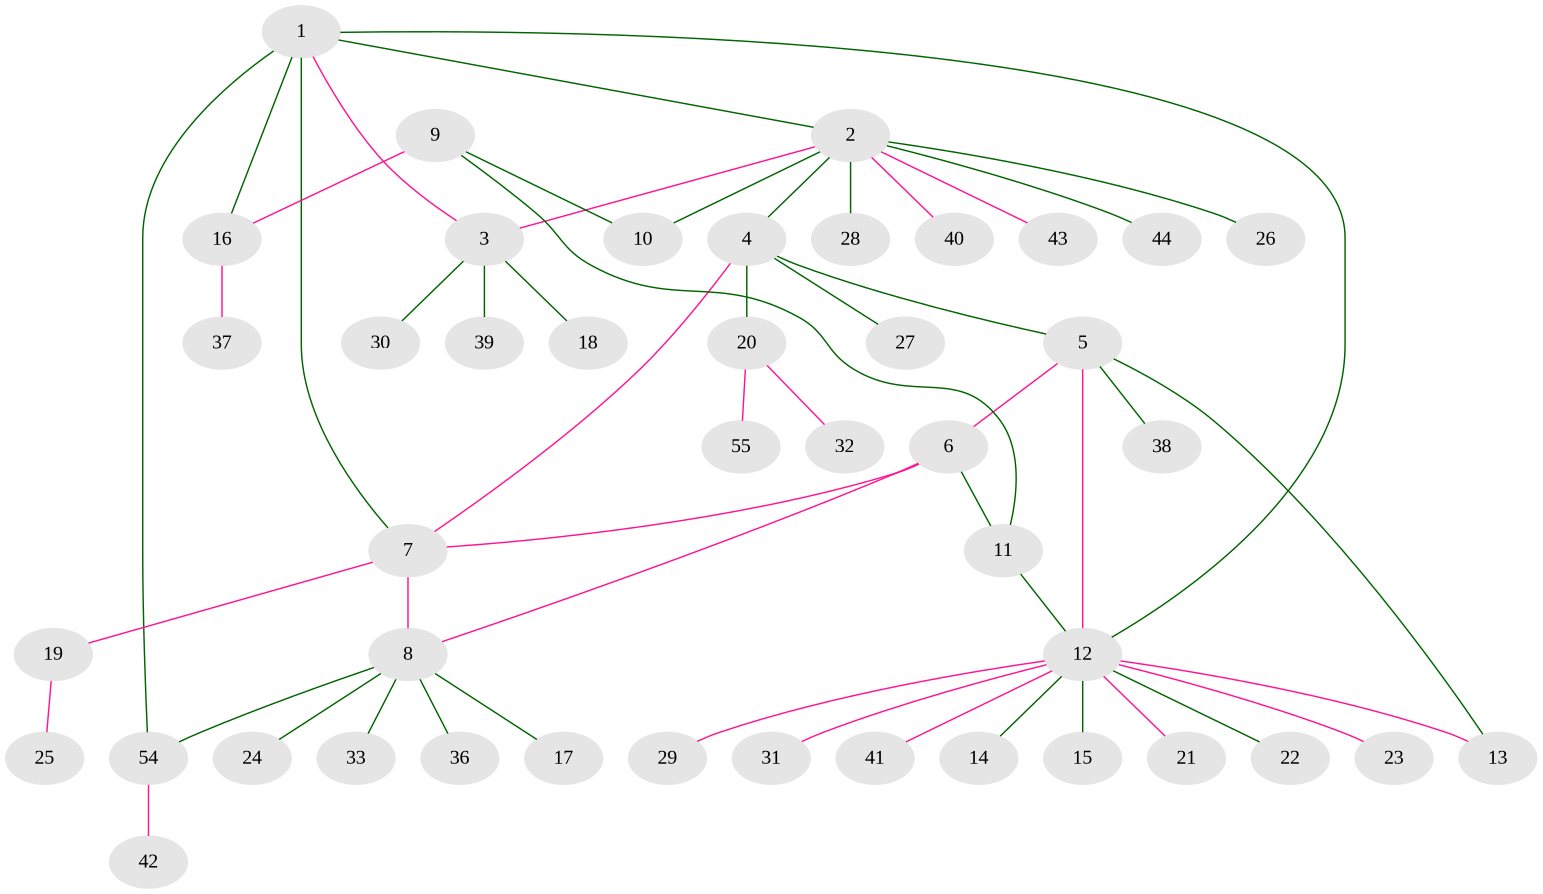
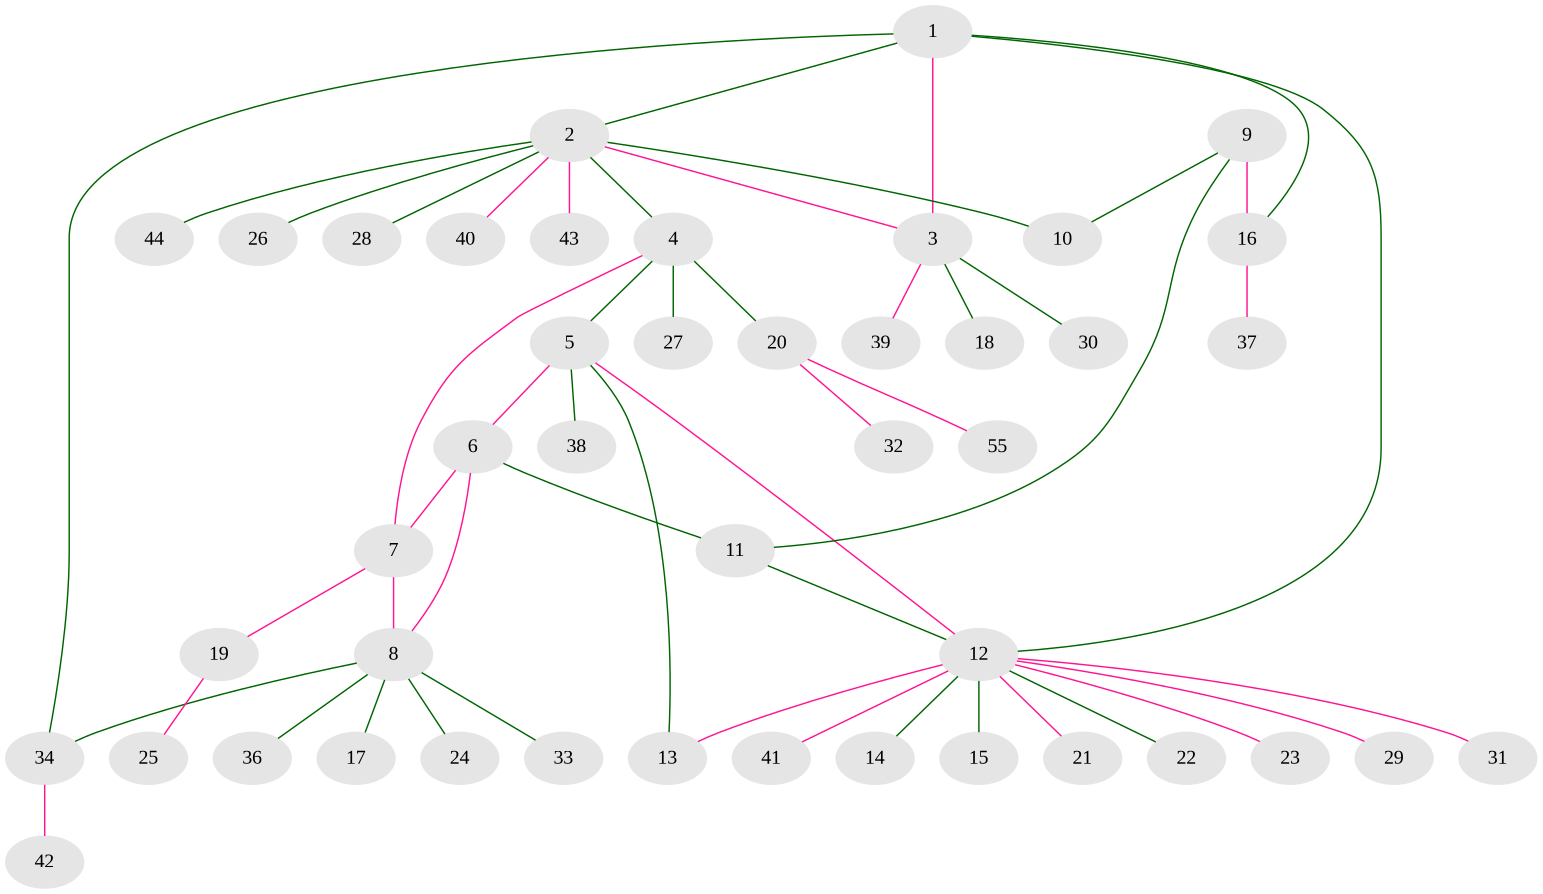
edge "3" -- "39": color darkgreen -> deeppink
edge "1" -- "7": removed
node "54": label "54" -> "34"
